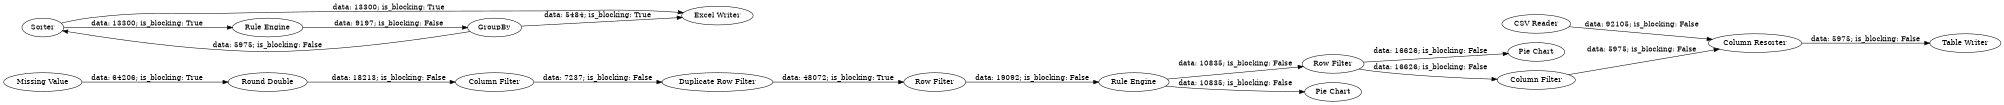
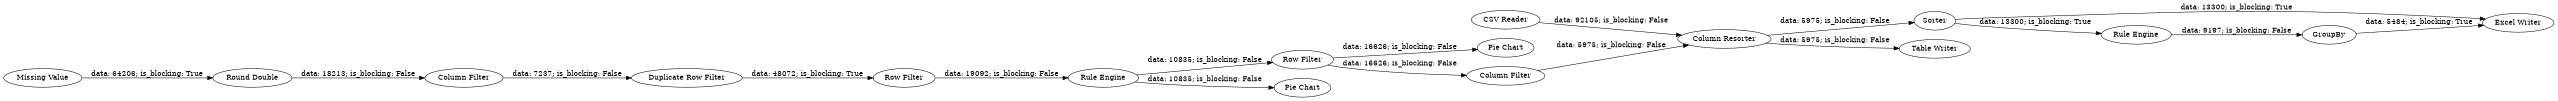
edge "GroupBy" -> "Sorter": now "Column Resorter" -> "Sorter"
